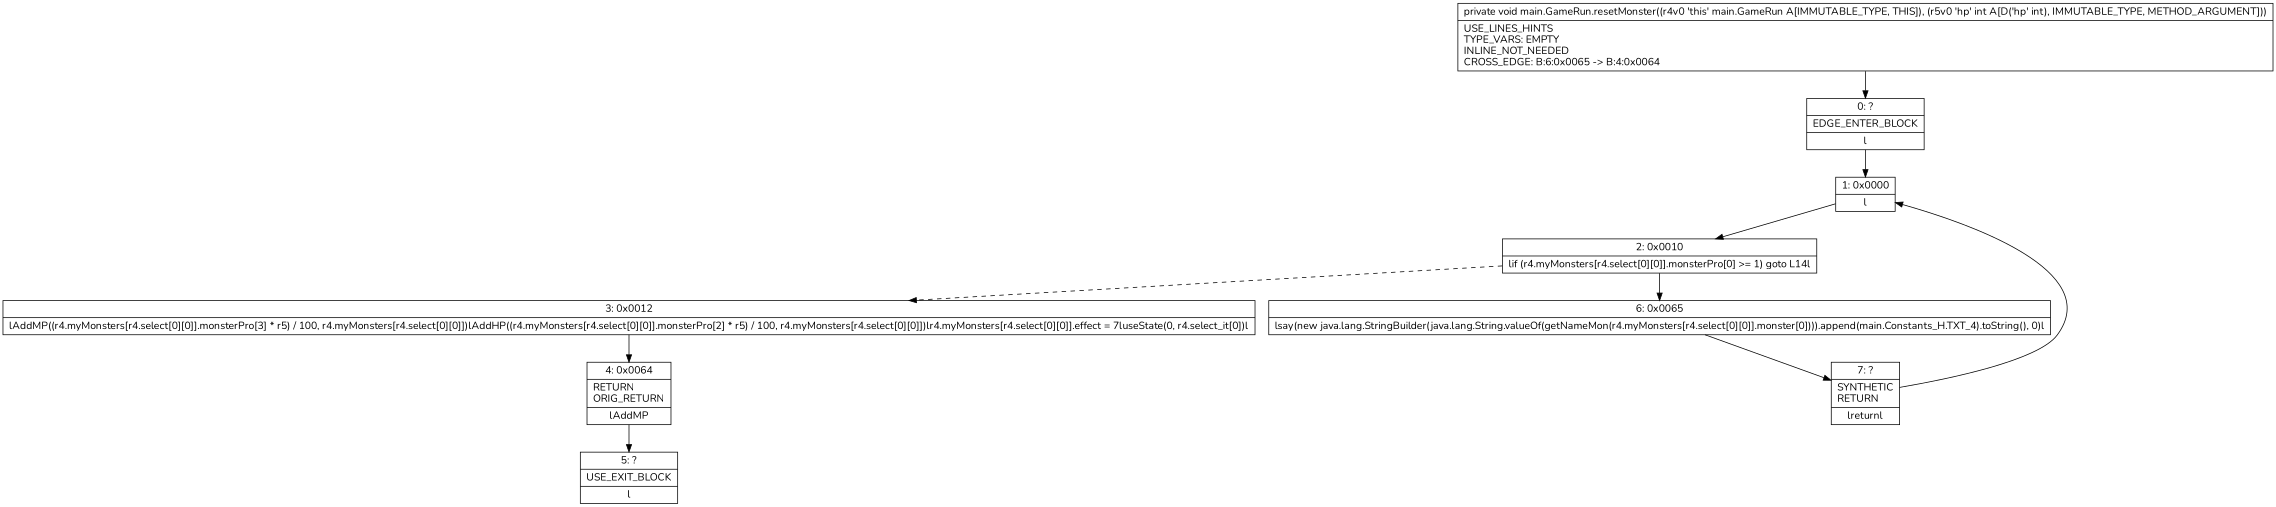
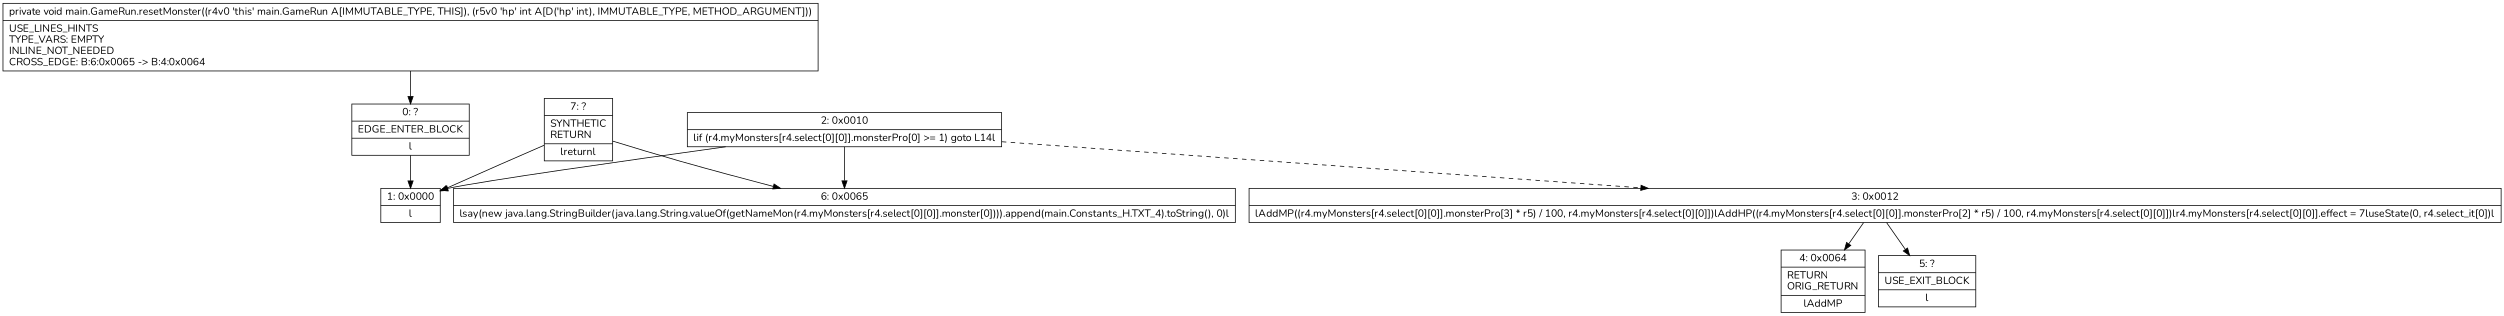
edge "1: 0x0000" -> "2: 0x0010": reversed
edge "6: 0x0065" -> "7: ?": reversed
edge "4: 0x0064" -> "5: ?": now "3: 0x0012" -> "5: ?"
